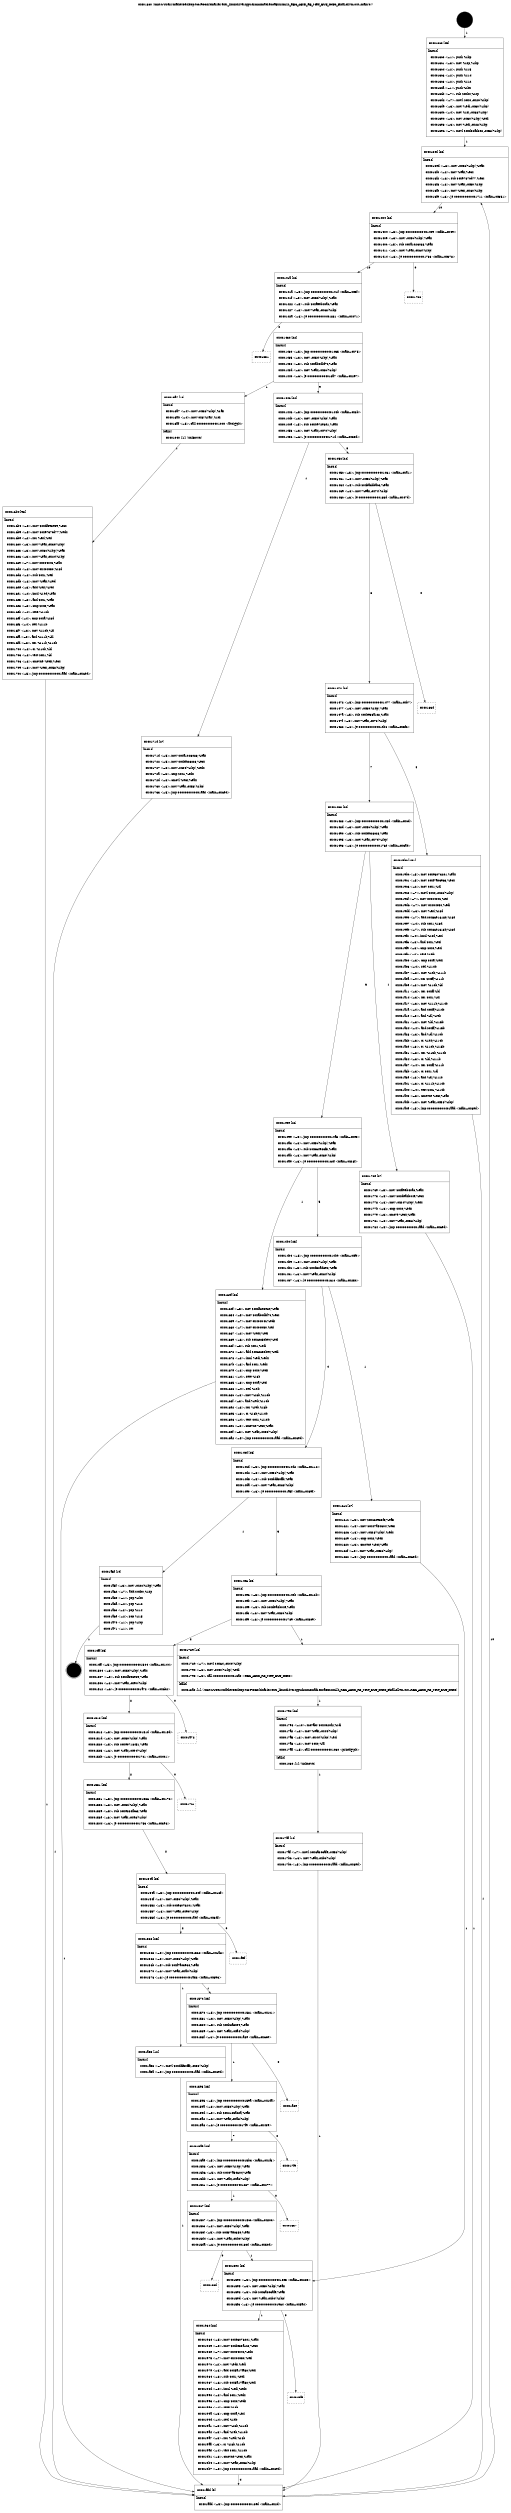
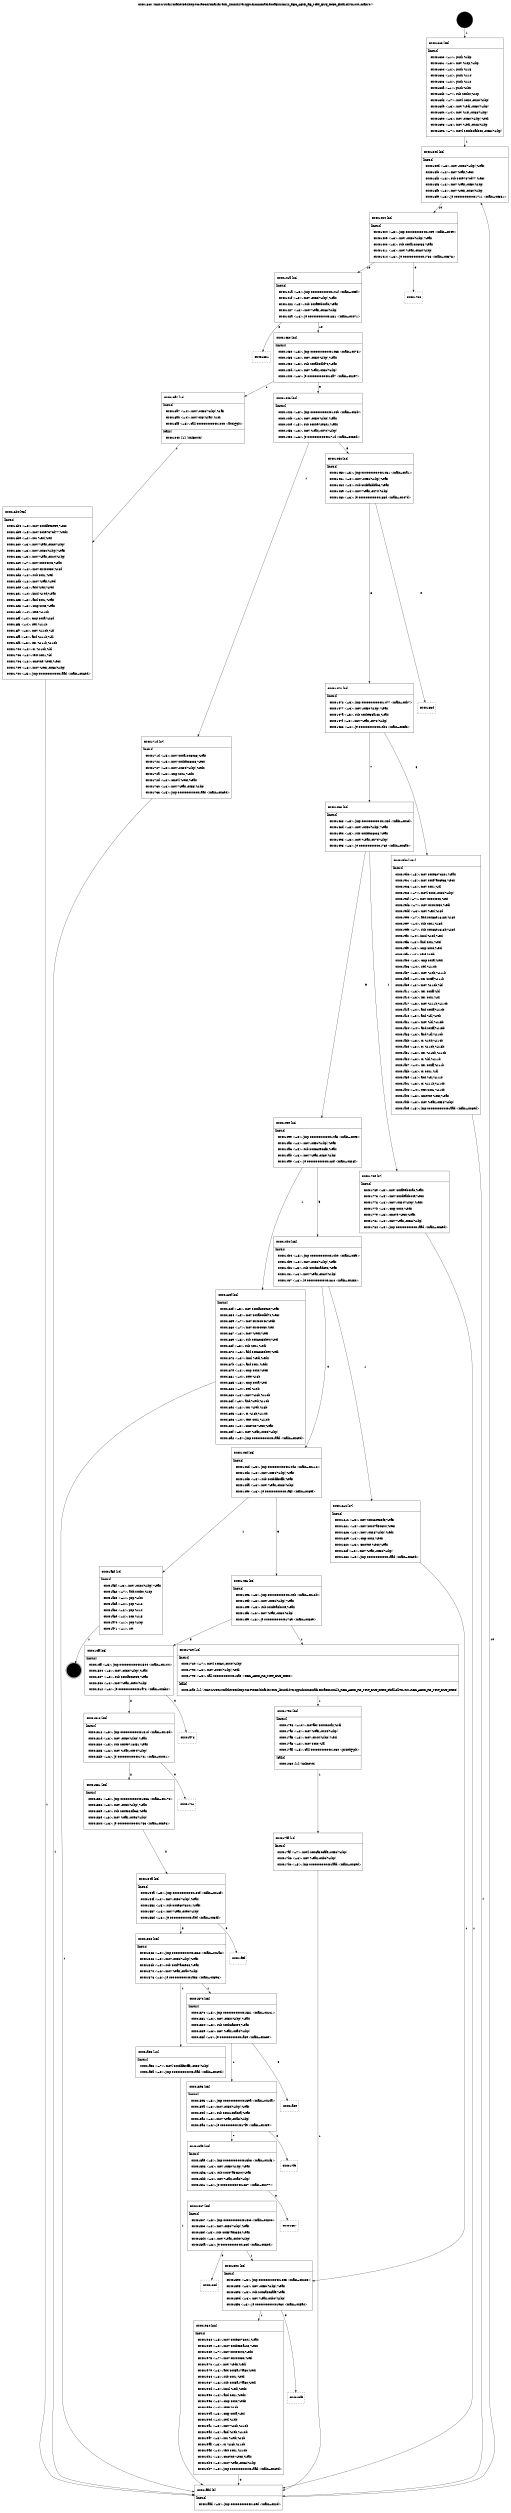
edge "0x40141a [22]" -> "0x401430 [22]": added, label "10"
edge "0x4015ae [25]" -> "0x4015c7 [25]": removed, label "1"
